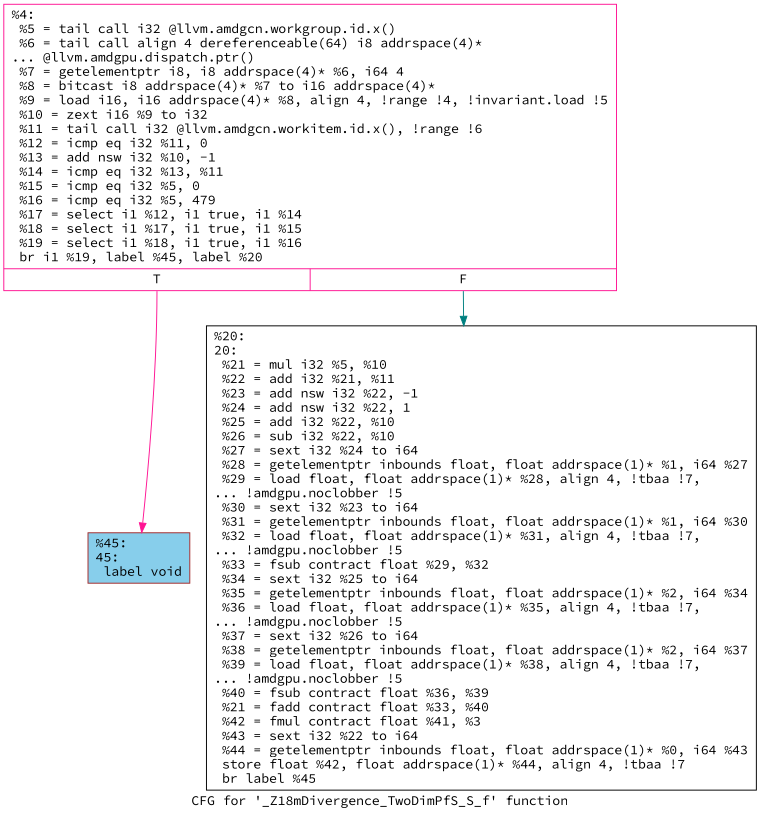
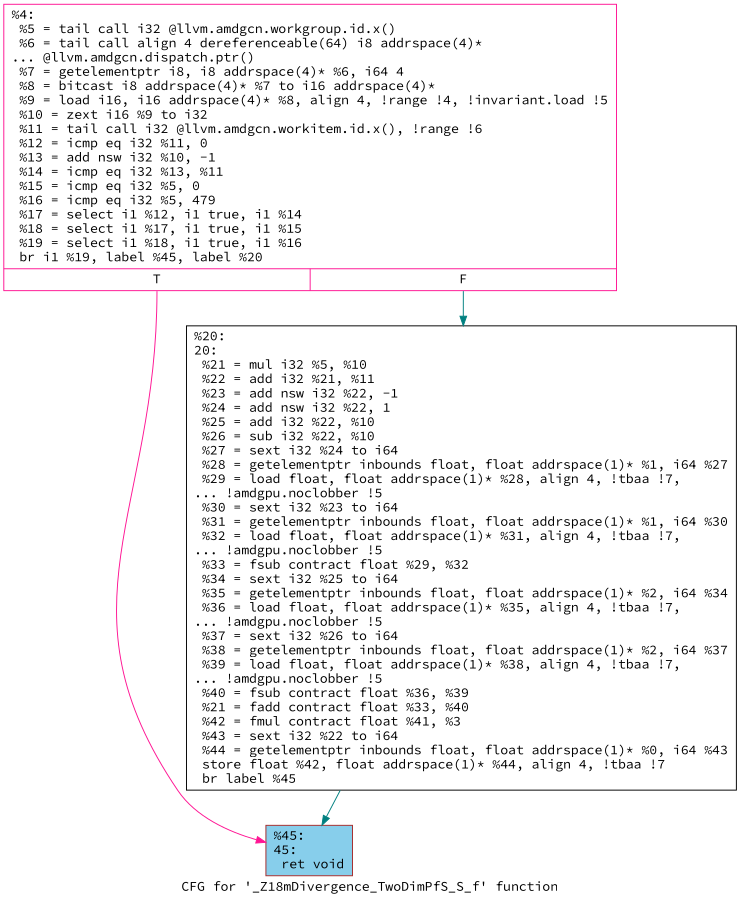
node "%4:": text "... @llvm.amdgpu.dispatch.ptr()" -> "... @llvm.amdgcn.dispatch.ptr()"
node "%45:": text "label void" -> "ret void"
edge "%20:" -> "%45:": added
